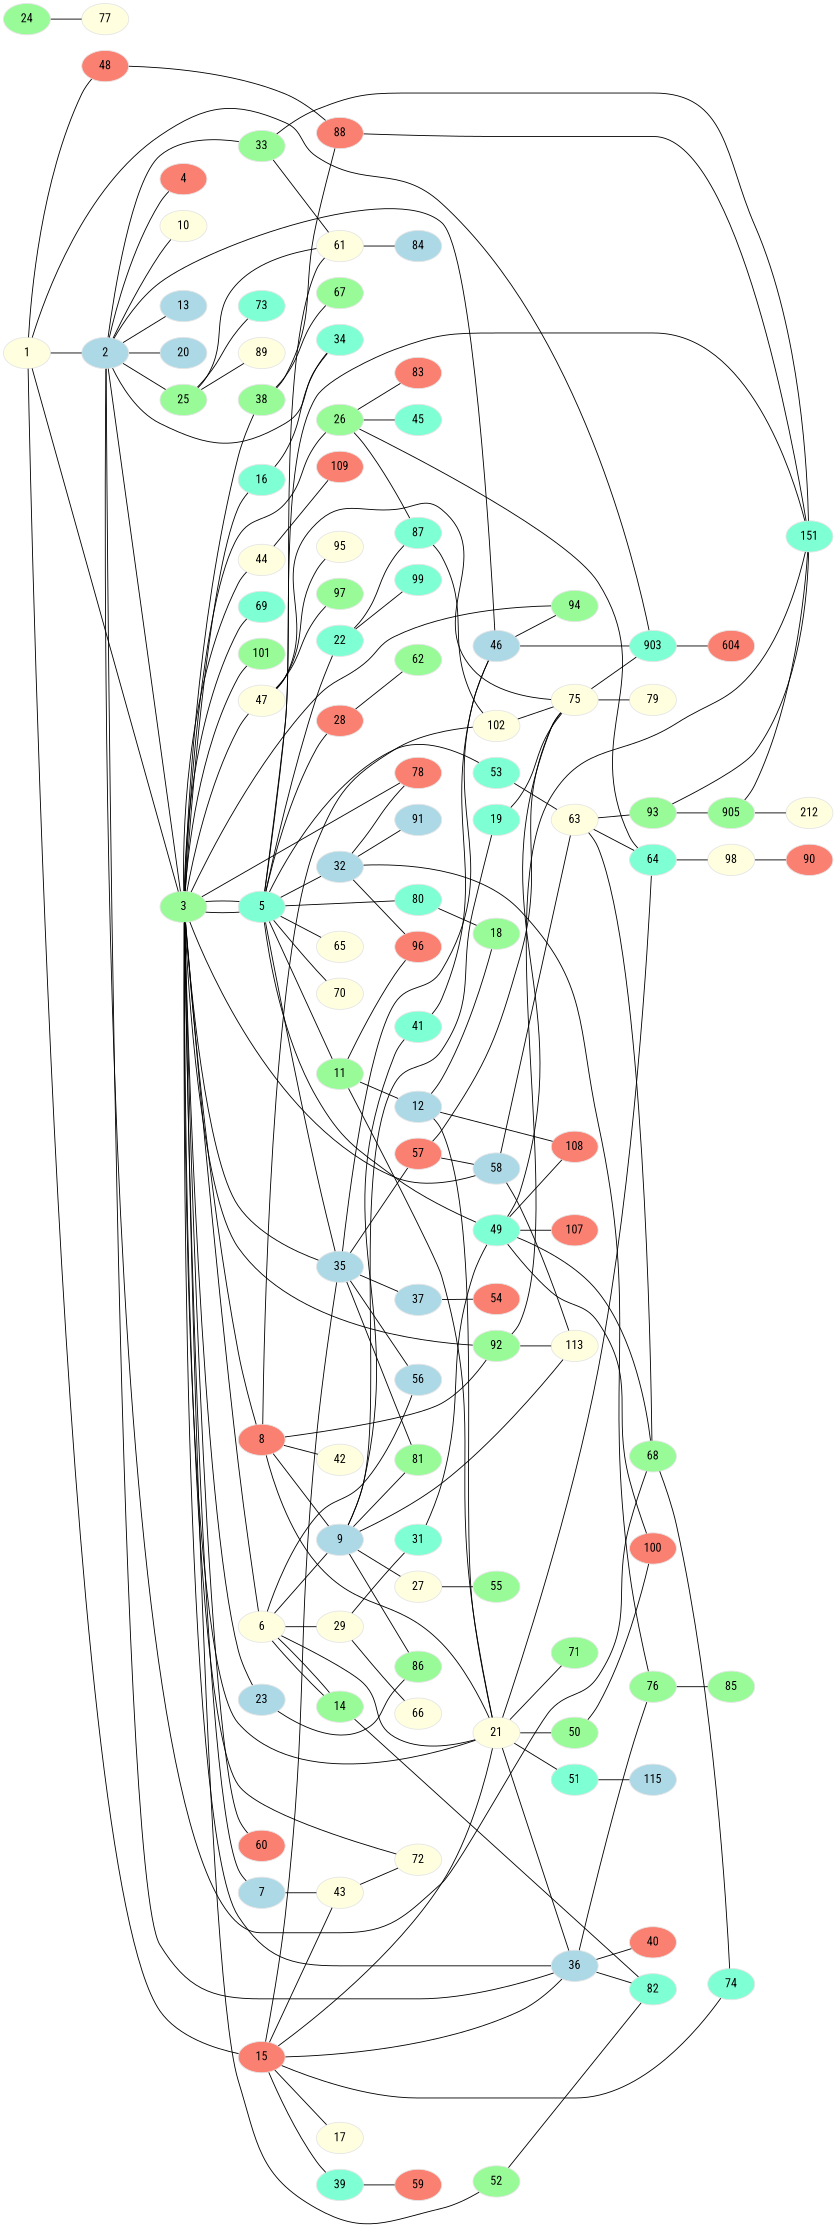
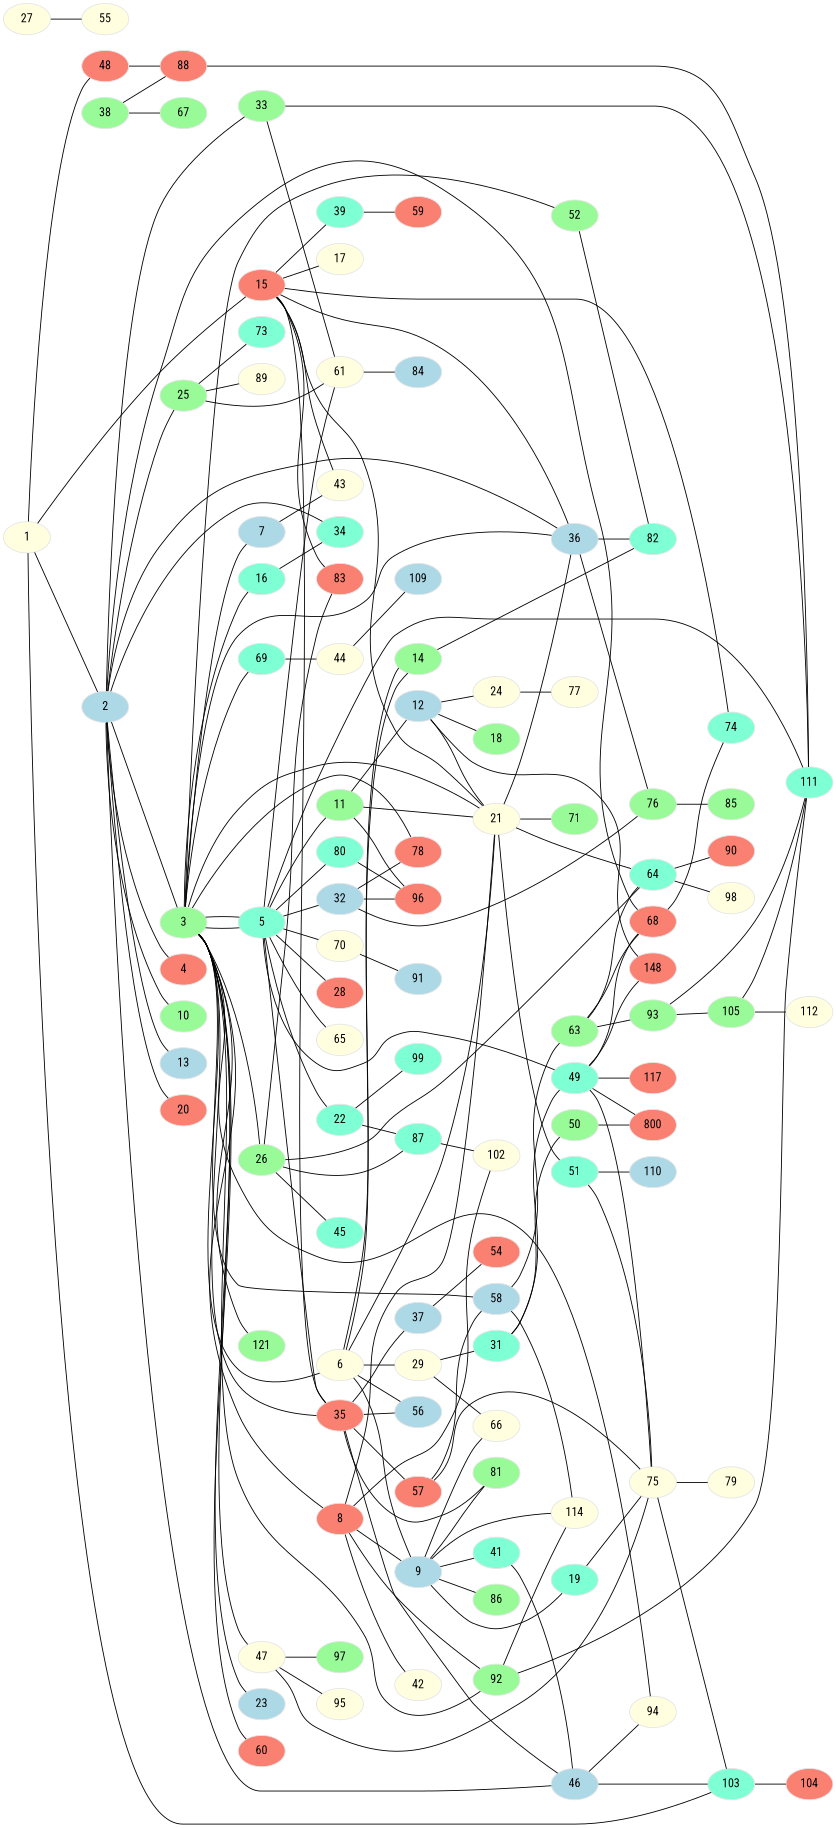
node "24": fillcolor palegreen -> lightyellow
node "10": fillcolor lightyellow -> palegreen
node "20": fillcolor lightblue -> salmon
edge "15" -- "83": added
node "109": fillcolor salmon -> lightblue
node "151": label "151" -> "111"
edge "38" -- "3": removed
edge "1" -- "3": removed
node "94": fillcolor palegreen -> lightyellow
node "903": label "903" -> "103"
node "604": label "604" -> "104"
node "101": label "101" -> "121"
node "62": removed
edge "24" -- "12": added
edge "75" -- "102": now "75" -- "51"
edge "44" -- "3": now "44" -- "69"
node "53": removed
node "905": label "905" -> "105"
node "212": label "212" -> "112"
node "63": fillcolor lightyellow -> palegreen
edge "91" -- "32": now "91" -- "70"
edge "98" -- "90": now "64" -- "90"
edge "80" -- "18": now "80" -- "96"
node "108": label "108" -> "148"
node "107": label "107" -> "117"
node "35": fillcolor lightblue -> salmon
node "113": label "113" -> "114"
node "68": fillcolor palegreen -> salmon
node "100": label "100" -> "800"
edge "9" -- "27": now "9" -- "66"
node "55": fillcolor palegreen -> lightyellow
edge "21" -- "50": now "31" -- "50"
edge "86" -- "23": removed
node "115": label "115" -> "110"
node "72": removed
node "40": removed
